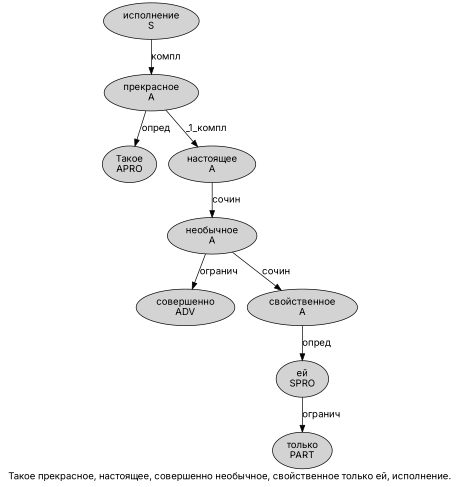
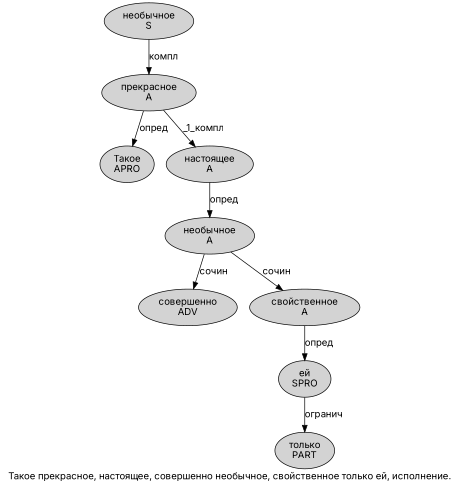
node "исполнение S": label "исполнение S" -> "необычное S"
edge "настоящее A" -> "необычное A": label "сочин" -> "опред"
edge "необычное A" -> "совершенно ADV": label "огранич" -> "сочин"
